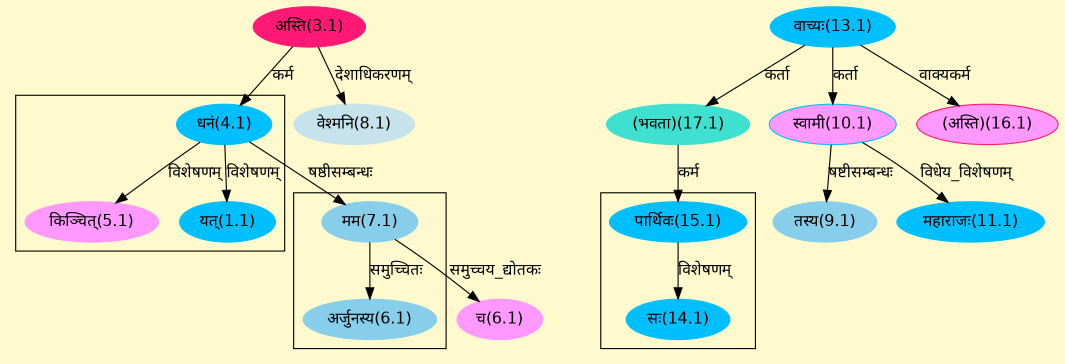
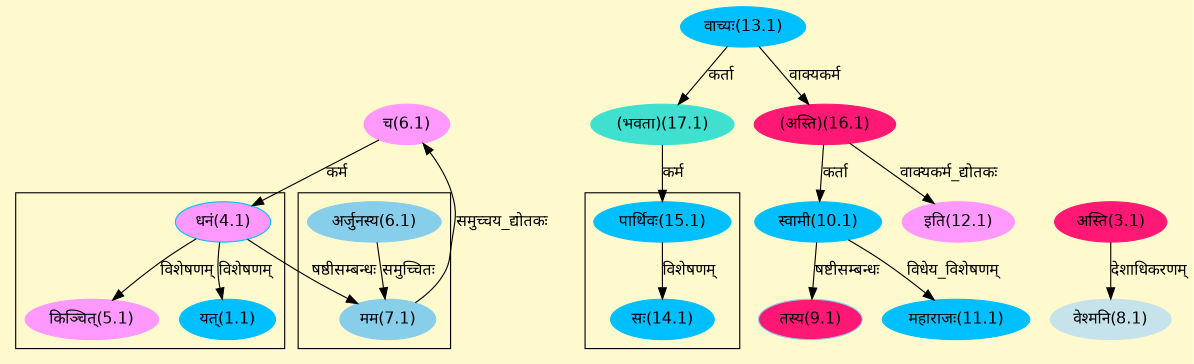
edge "वाच्यः(13.1)" -> "स्वामी(10.1)": now "(अस्ति)(16.1)" -> "स्वामी(10.1)"
edge "अस्ति(3.1)" -> "धनं(4.1)": now "च(6.1)" -> "धनं(4.1)"
node "धनं(4.1)": fillcolor #00bfff -> #ff99ff
node "स्वामी(10.1)": fillcolor #ff99ff -> #00bfff
node "(अस्ति)(16.1)": fillcolor #ff99ff -> #ff1975
node "तस्य(9.1)": fillcolor #87ceeb -> #ff1975
node "इति(12.1)": added
edge "मम(7.1)" -> "अर्जुनस्य(6.1)": reversed
